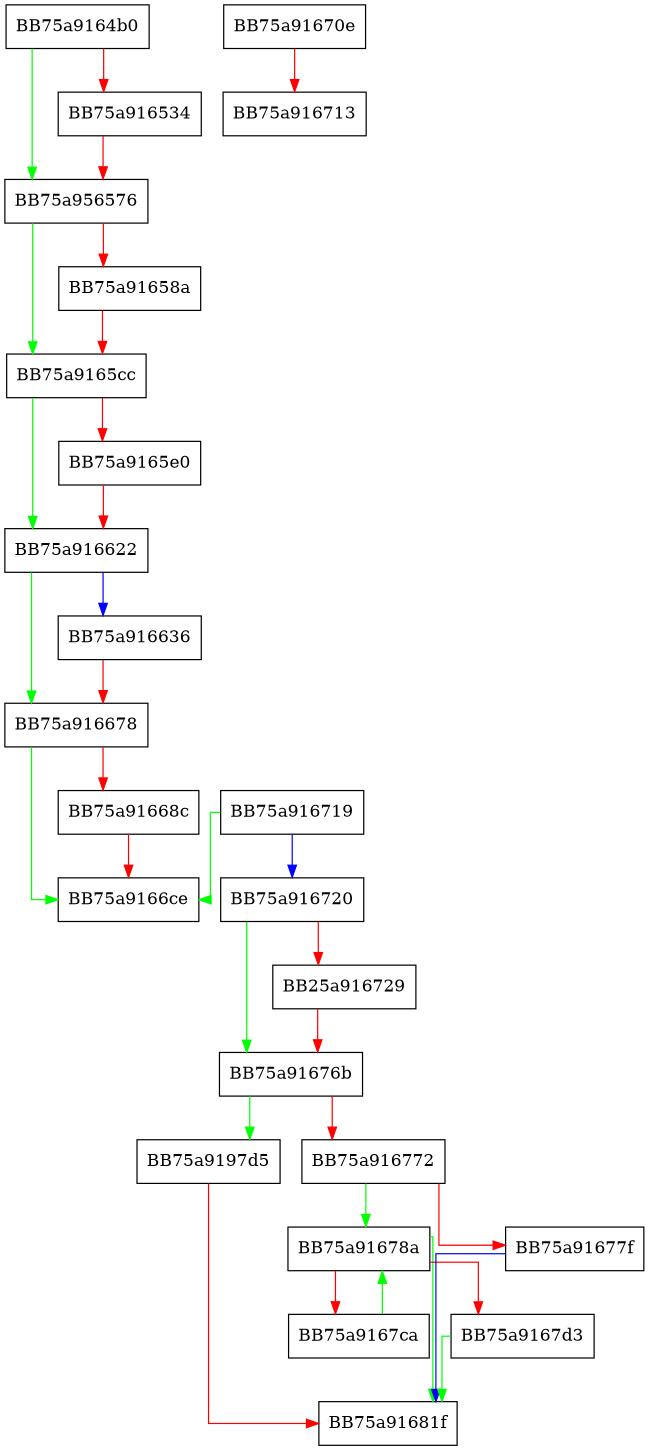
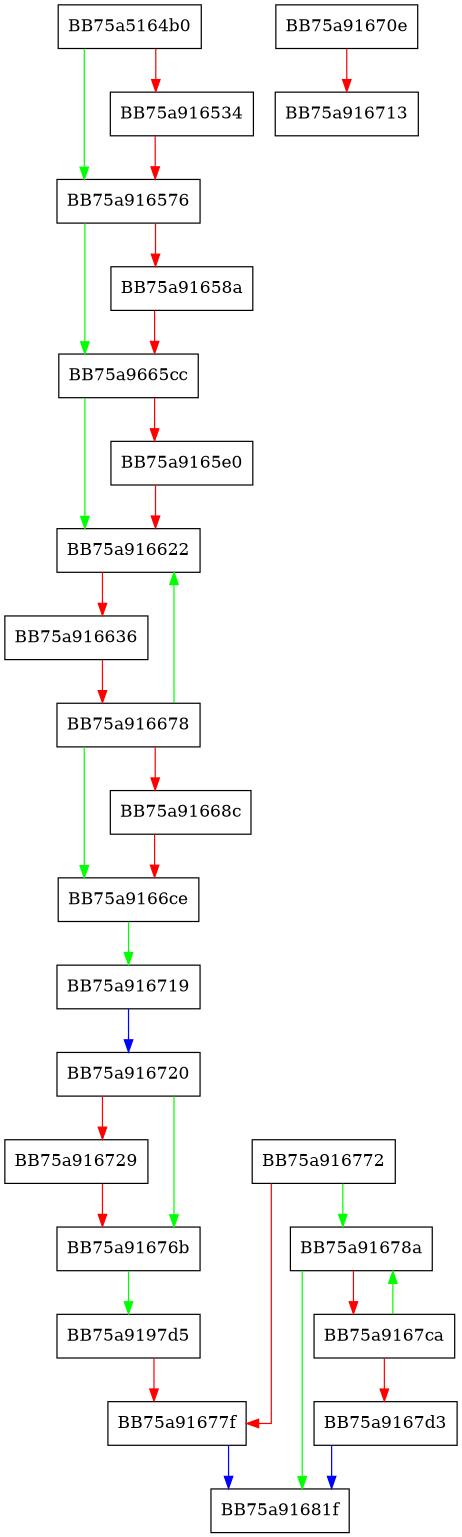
node "BB75a9164b0": label "BB75a9164b0" -> "BB75a5164b0"
node "BB75a956576": label "BB75a956576" -> "BB75a916576"
node "BB75a9165cc": label "BB75a9165cc" -> "BB75a9665cc"
edge "BB75a916622" -> "BB75a916636": color blue -> red
edge "BB75a916622" -> "BB75a916678": reversed
edge "BB75a916719" -> "BB75a9166ce": reversed
node "BB25a916729": label "BB25a916729" -> "BB75a916729"
edge "BB75a91676b" -> "BB75a916772": removed
edge "BB75a91678a" -> "BB75a9167d3": now "BB75a9167ca" -> "BB75a9167d3"
edge "BB75a9197d5" -> "BB75a91681f": now "BB75a9197d5" -> "BB75a91677f"
edge "BB75a9167d3" -> "BB75a91681f": color green -> blue
